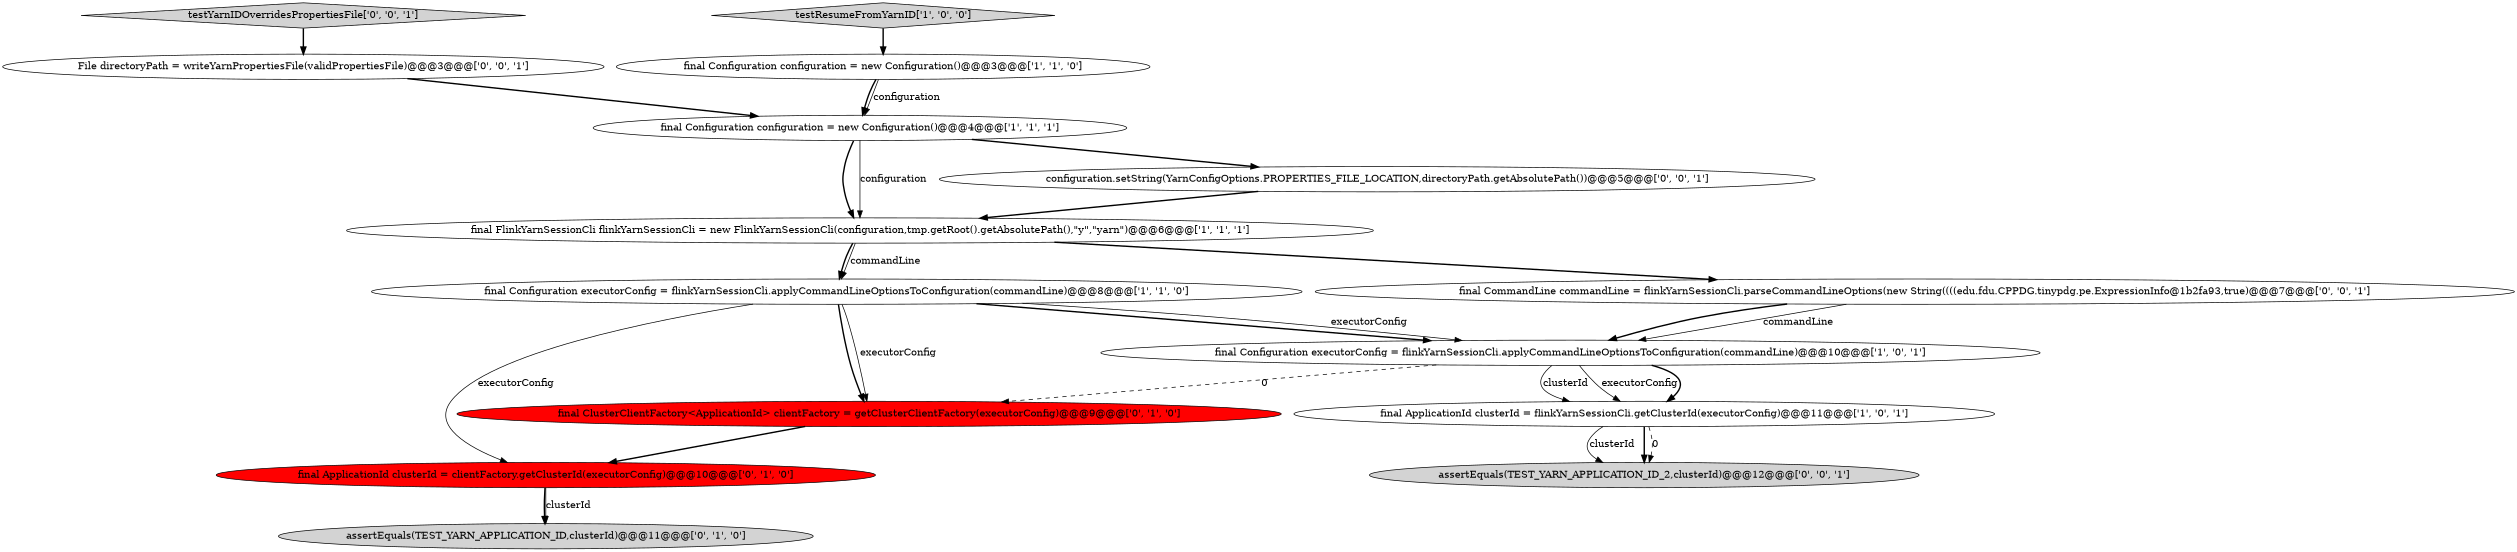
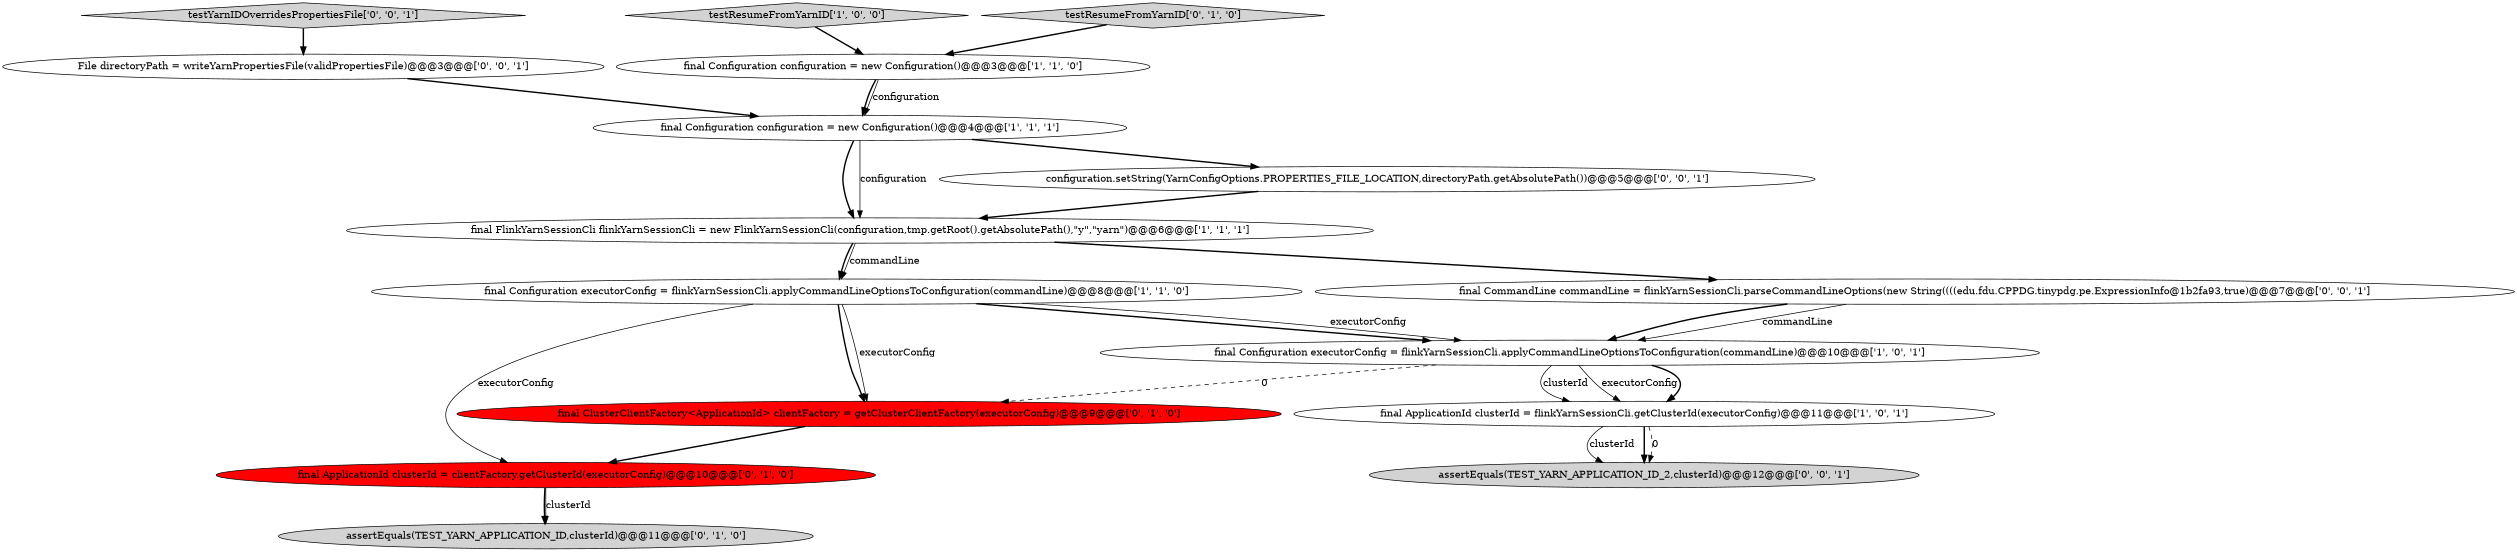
node "testResumeFromYarnID['0', '1', '0']": added
